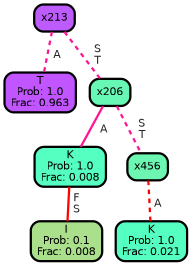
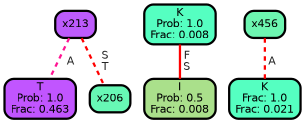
edge "x213" -- "x206": color deeppink -> red
node "T Prob: 1.0 Frac: 0.963": label "T Prob: 1.0 Frac: 0.963" -> "T Prob: 1.0 Frac: 0.463"
edge "x206" -- "K Prob: 1.0 Frac: 0.008": removed, label "A"
edge "x206" -- "x456": removed, label "S T"
node "I Prob: 0.1 Frac: 0.008": label "I Prob: 0.1 Frac: 0.008" -> "I Prob: 0.5 Frac: 0.008"
node "K Prob: 1.0 Frac: 0.021": label "K Prob: 1.0 Frac: 0.021" -> "K Frac: 1.0 Frac: 0.021"
